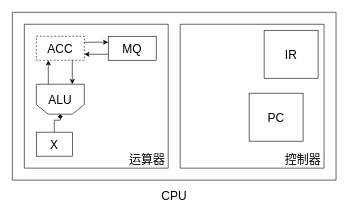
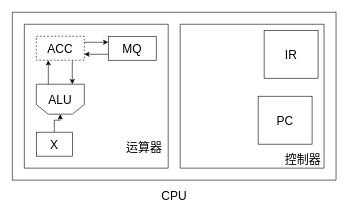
node "PC": moved (276, 117) -> (285, 120)
edge "X" -> "ALU": arrowhead diamond -> classic
node "运算器": moved (147, 159) -> (144, 147)
